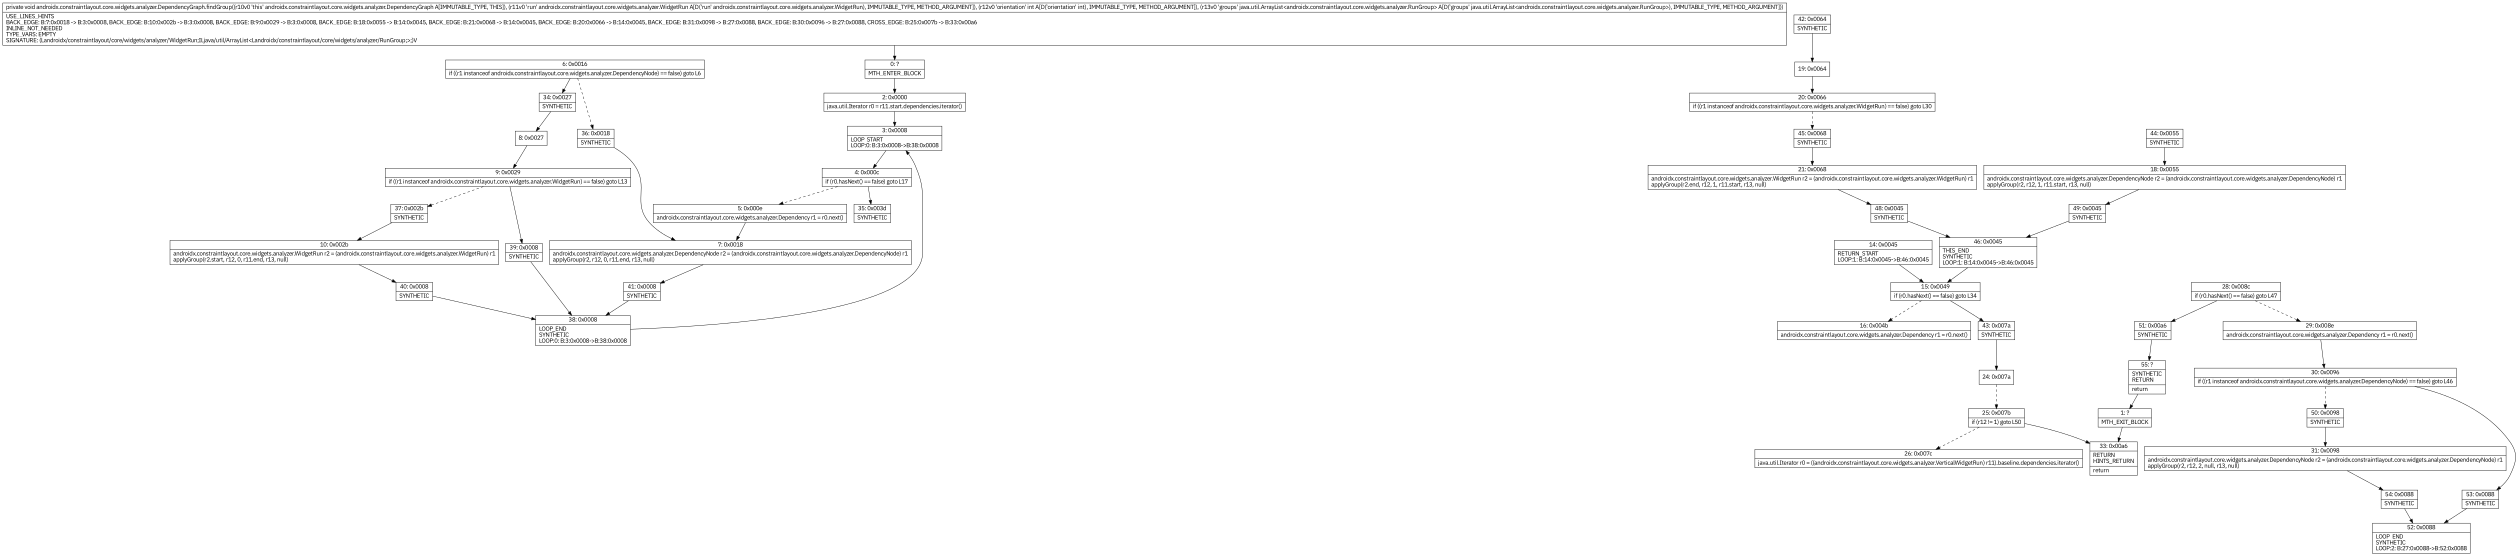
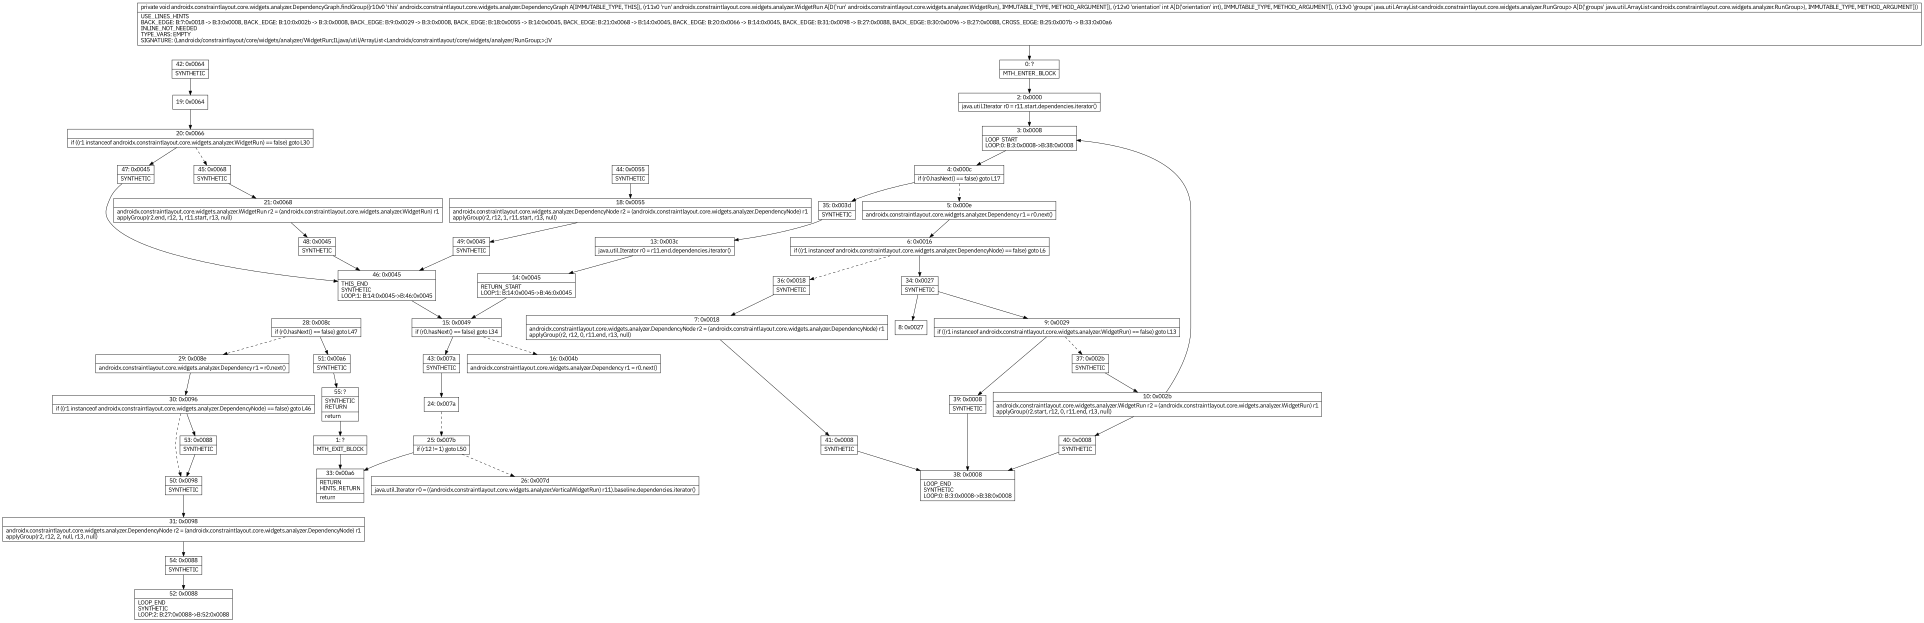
edge "8: 0x0027" -> "9: 0x0029": now "34: 0x0027" -> "9: 0x0029"
node "47: 0x0045": added
edge "5: 0x000e" -> "7: 0x0018": now "5: 0x000e" -> "6: 0x0016"
node "13: 0x003d": added
edge "38: 0x0008" -> "3: 0x0008": now "10: 0x002b" -> "3: 0x0008"
edge "53: 0x0088" -> "52: 0x0088": now "53: 0x0088" -> "50: 0x0098"
